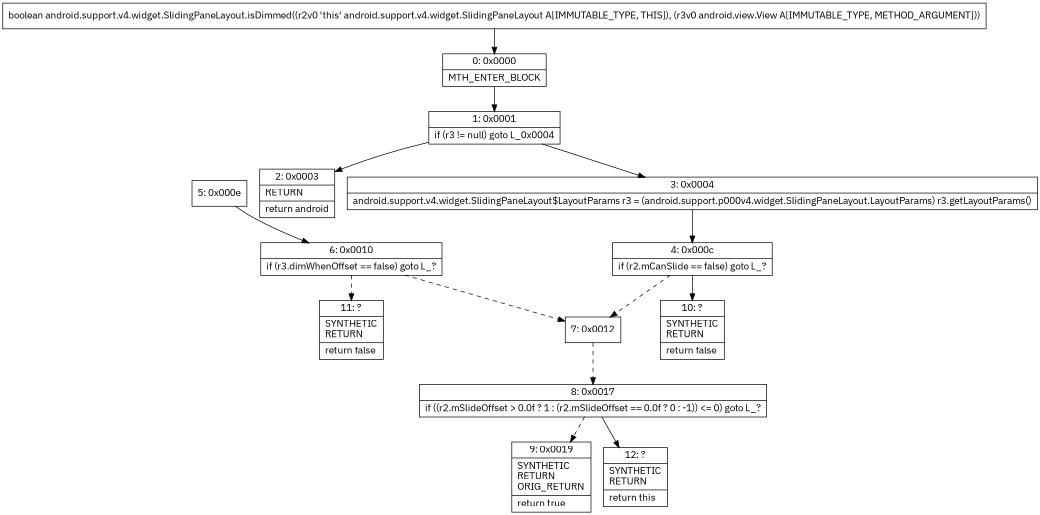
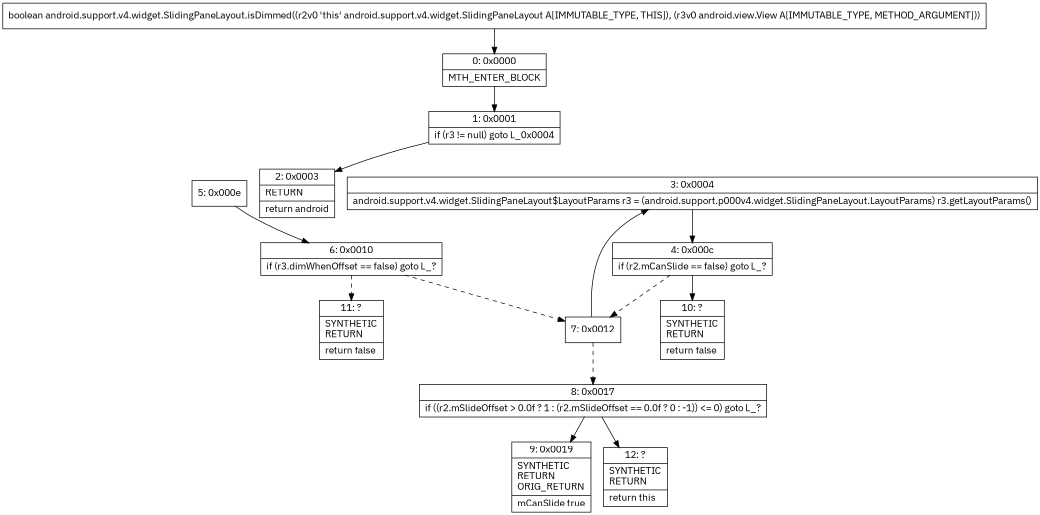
edge "1: 0x0001" -> "3: 0x0004": now "7: 0x0012" -> "3: 0x0004"
edge "8: 0x0017" -> "9: 0x0019": style dashed -> solid
node "9: 0x0019": text "return true" -> "mCanSlide true"
